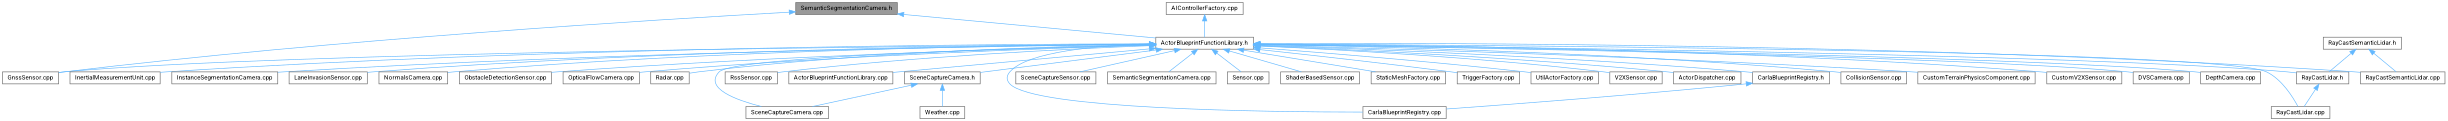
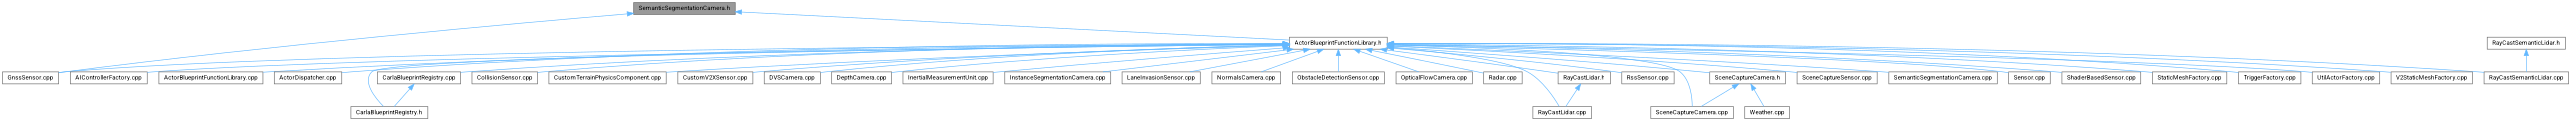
edge "ActorBlueprintFunctionLibrary.h" -> "AIControllerFactory.cpp": reversed
edge "RayCastLidar.h" -> "RayCastSemanticLidar.h": removed
node "V2XSensor.cpp": label "V2XSensor.cpp" -> "V2StaticMeshFactory.cpp"
edge "CarlaBlueprintRegistry.cpp" -> "CarlaBlueprintRegistry.h": reversed
